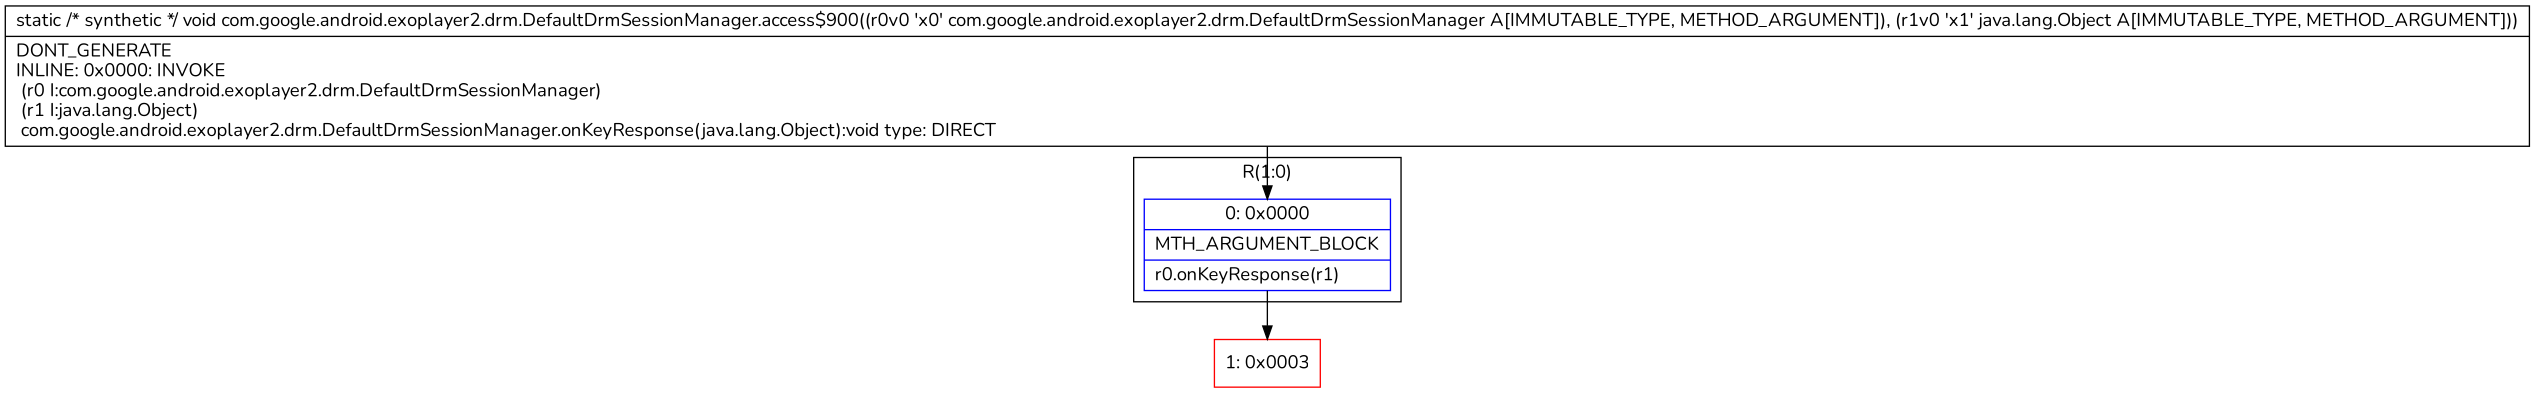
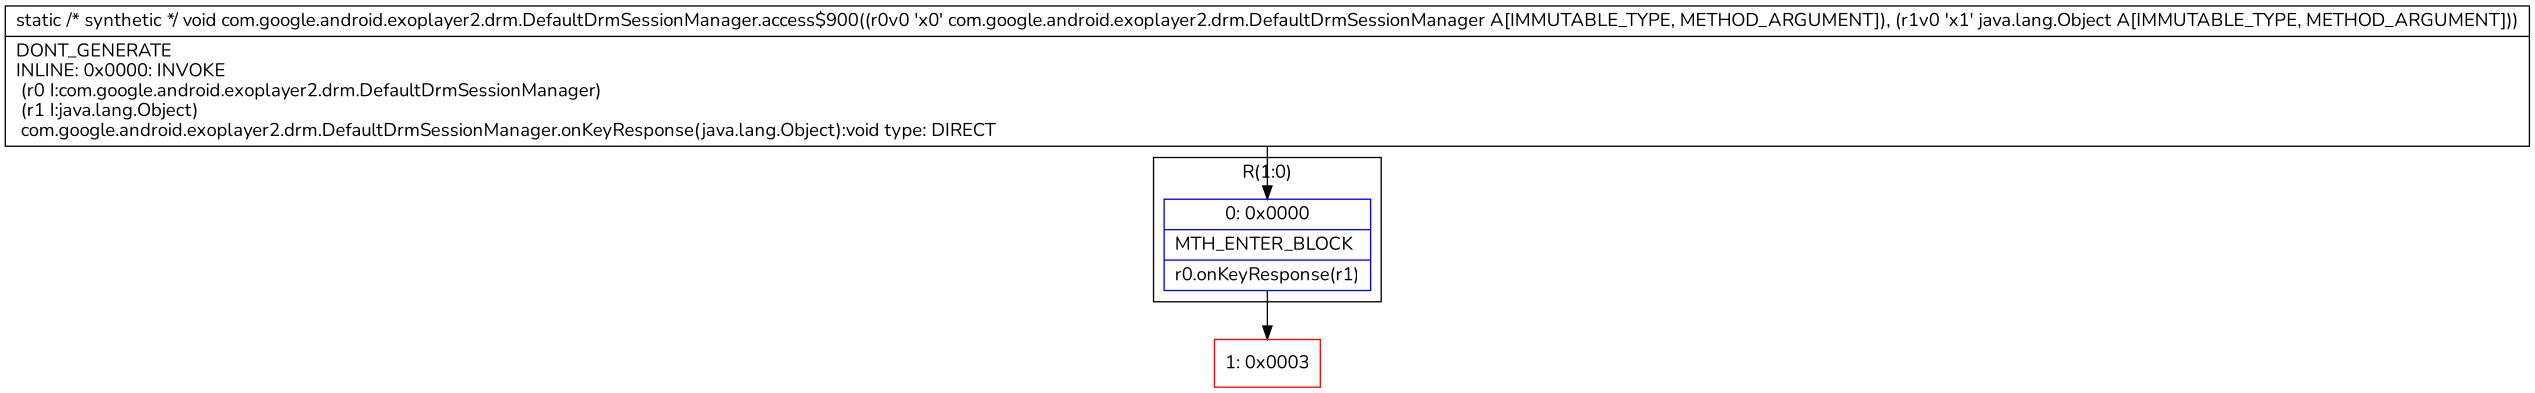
node "0: 0x0000": text "MTH_ARGUMENT_BLOCK" -> "MTH_ENTER_BLOCK"
